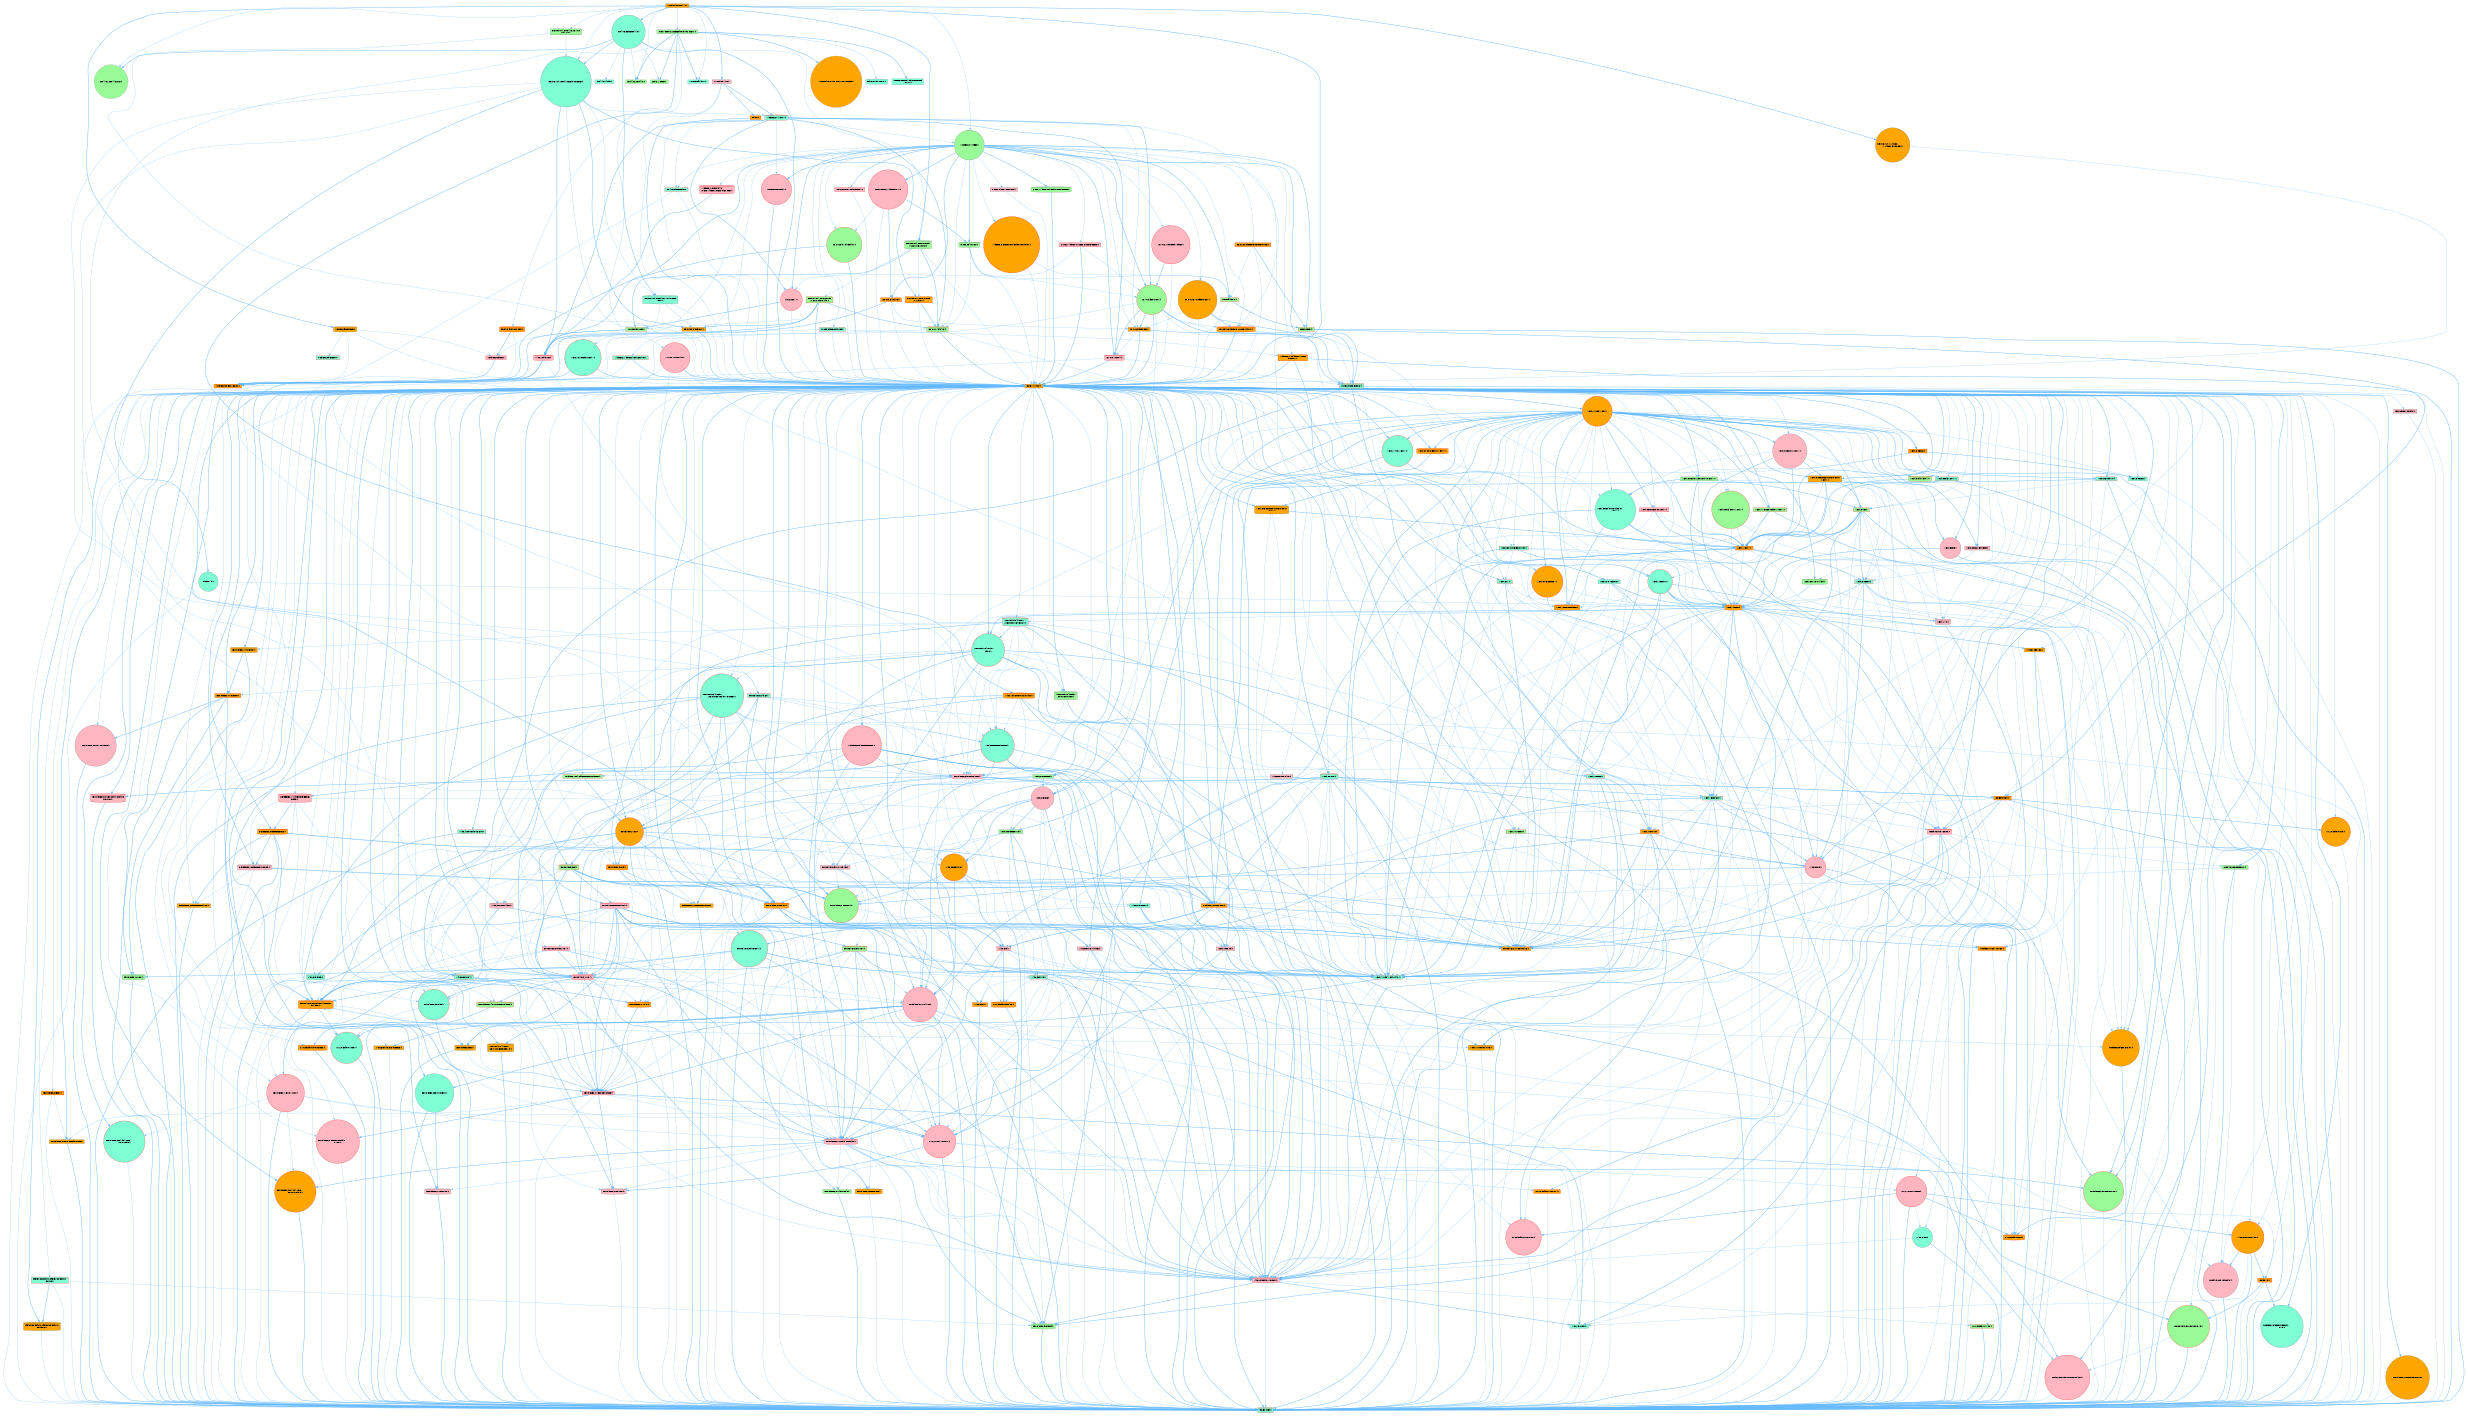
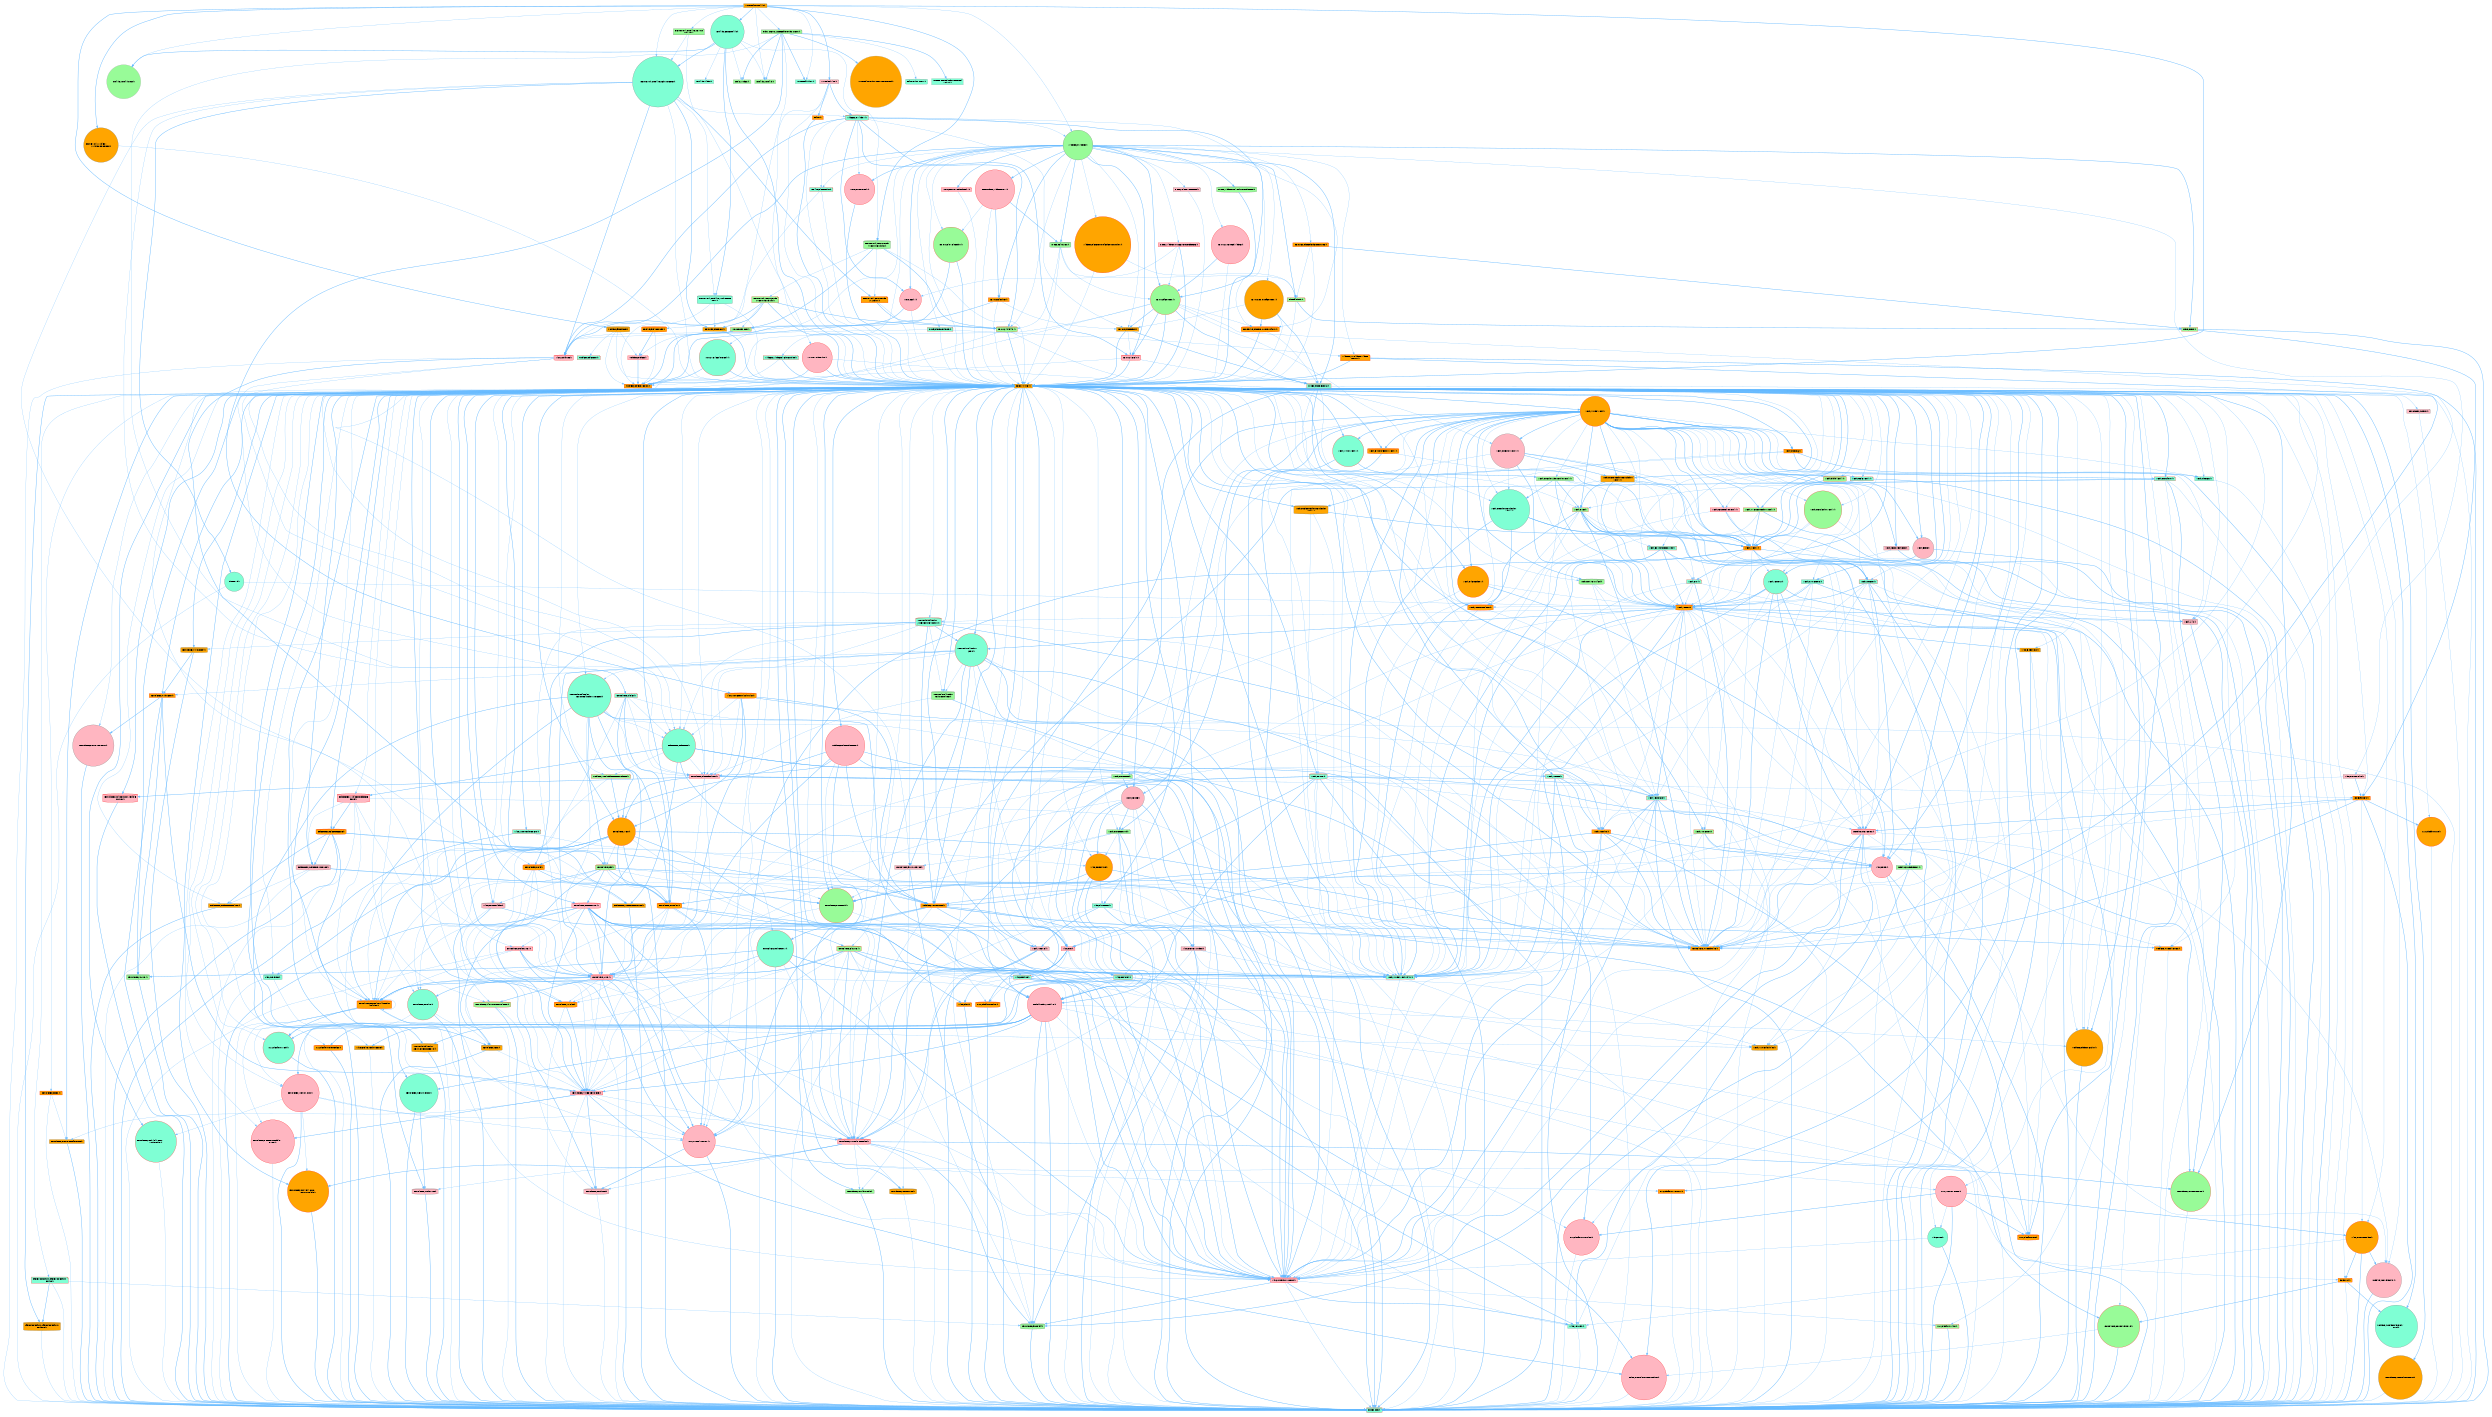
node "Widgets/Accessibility /SlateWidgetAccessibleTypes.h": removed
